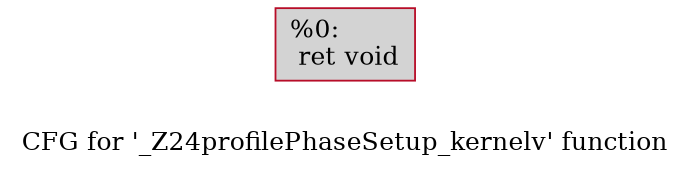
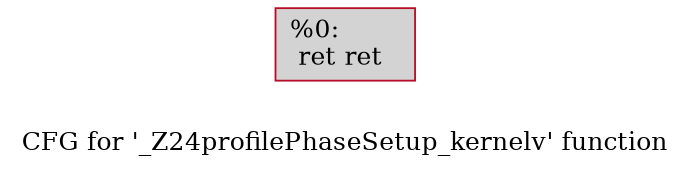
node "%0:": text "ret void" -> "ret ret"
